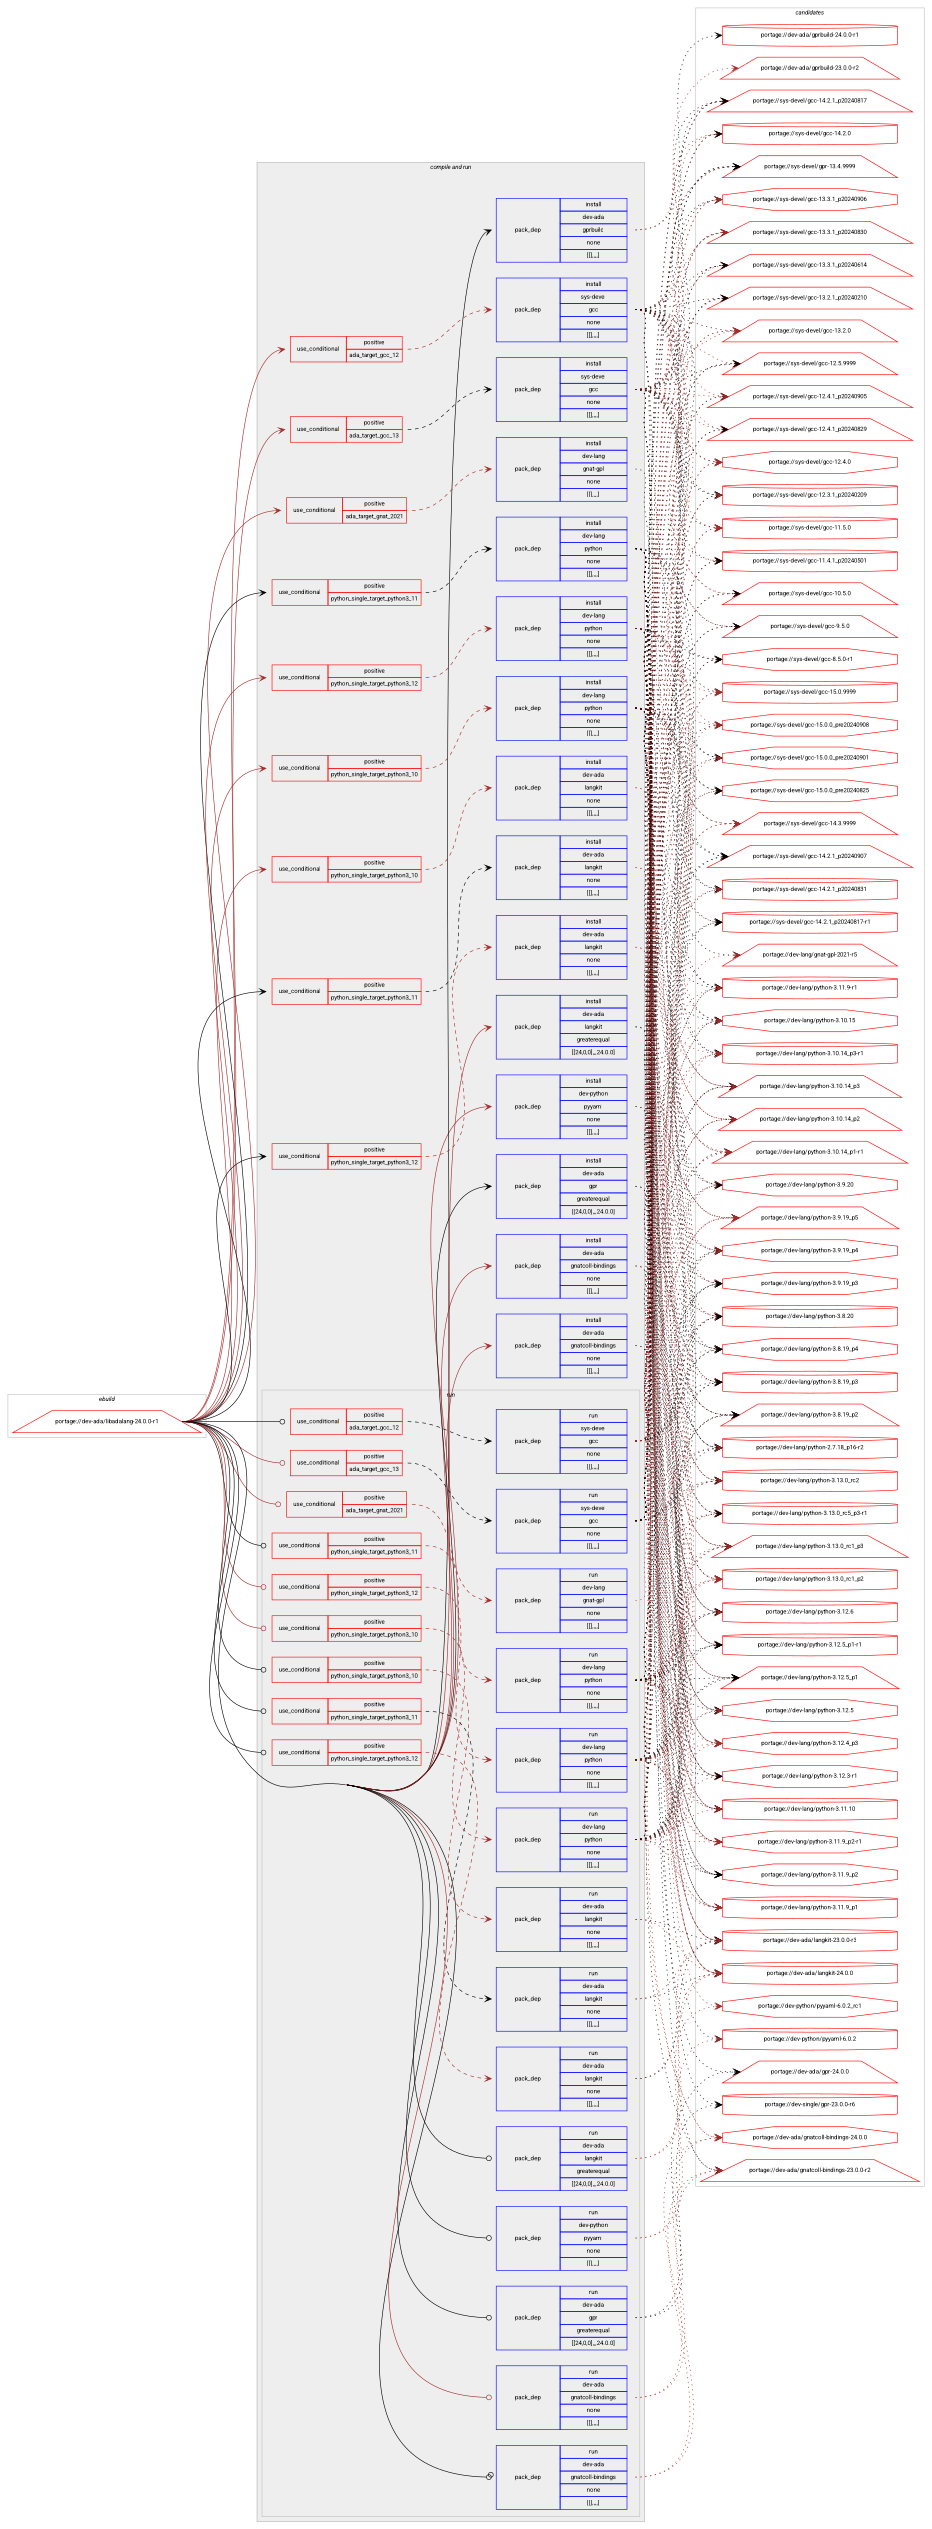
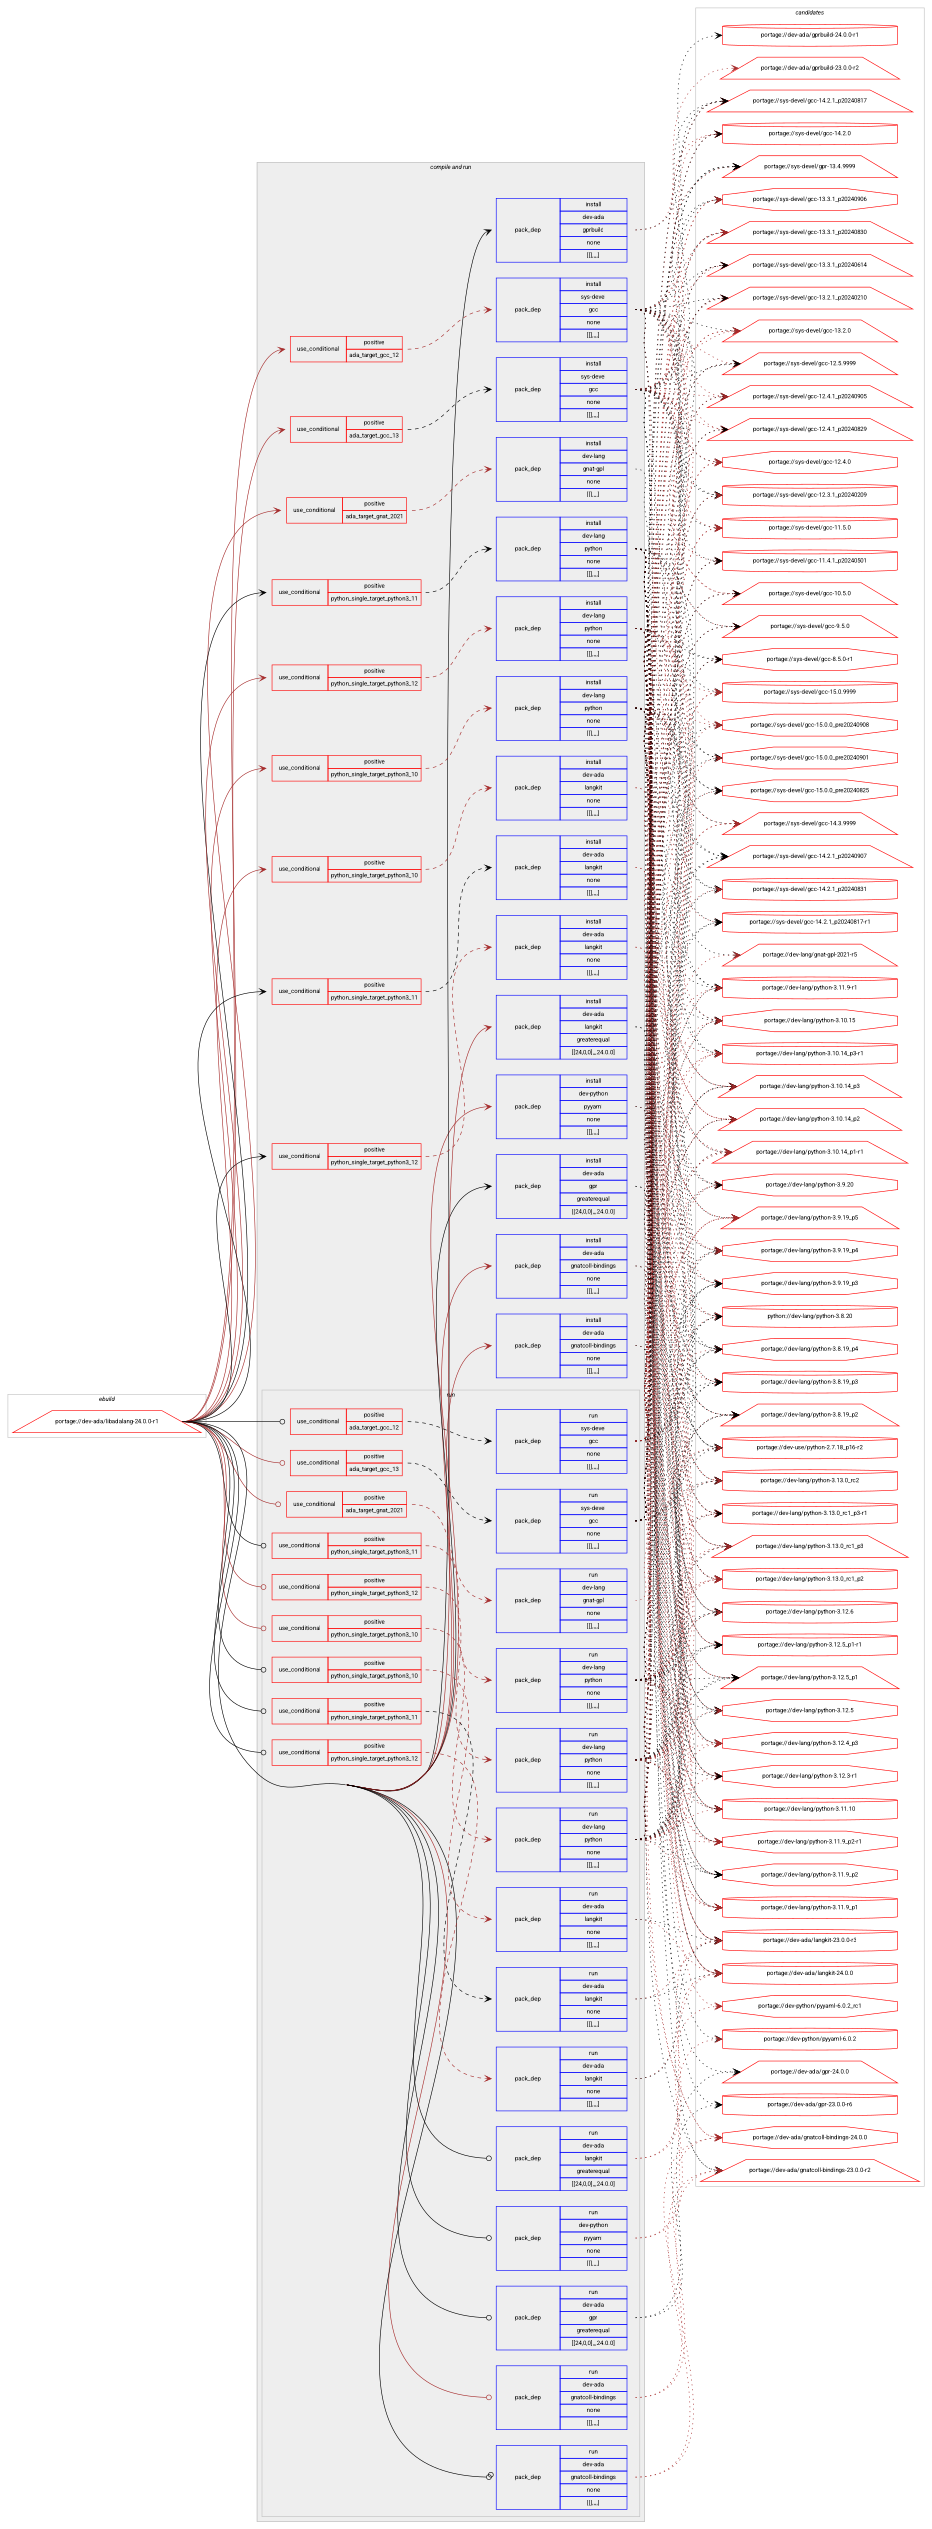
node "portage://dev-lang/python-3.8.20": label "portage://dev-lang/python-3.8.20" -> "python://dev-lang/python-3.8.20"
node "portage://dev-lang/python-2.7.18_p16-r2": label "portage://dev-lang/python-2.7.18_p16-r2" -> "portage://dev-use/python-2.7.18_p16-r2"
node "portage://dev-lang/python-3.13.0_rc5_p3-r1": label "portage://dev-lang/python-3.13.0_rc5_p3-r1" -> "portage://dev-lang/python-3.13.0_rc1_p3-r1"
node "portage://dev-single/gpr-23.0.0-r6": label "portage://dev-single/gpr-23.0.0-r6" -> "portage://dev-ada/gpr-23.0.0-r6"
